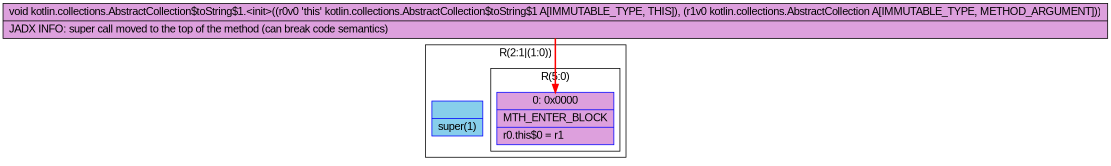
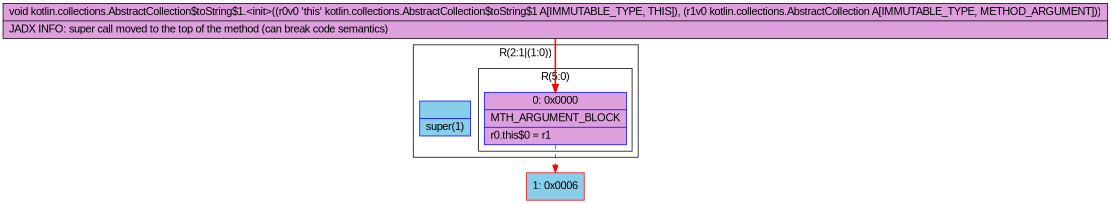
node "0: 0x0000": text "MTH_ENTER_BLOCK" -> "MTH_ARGUMENT_BLOCK"
node "1: 0x0006": added
